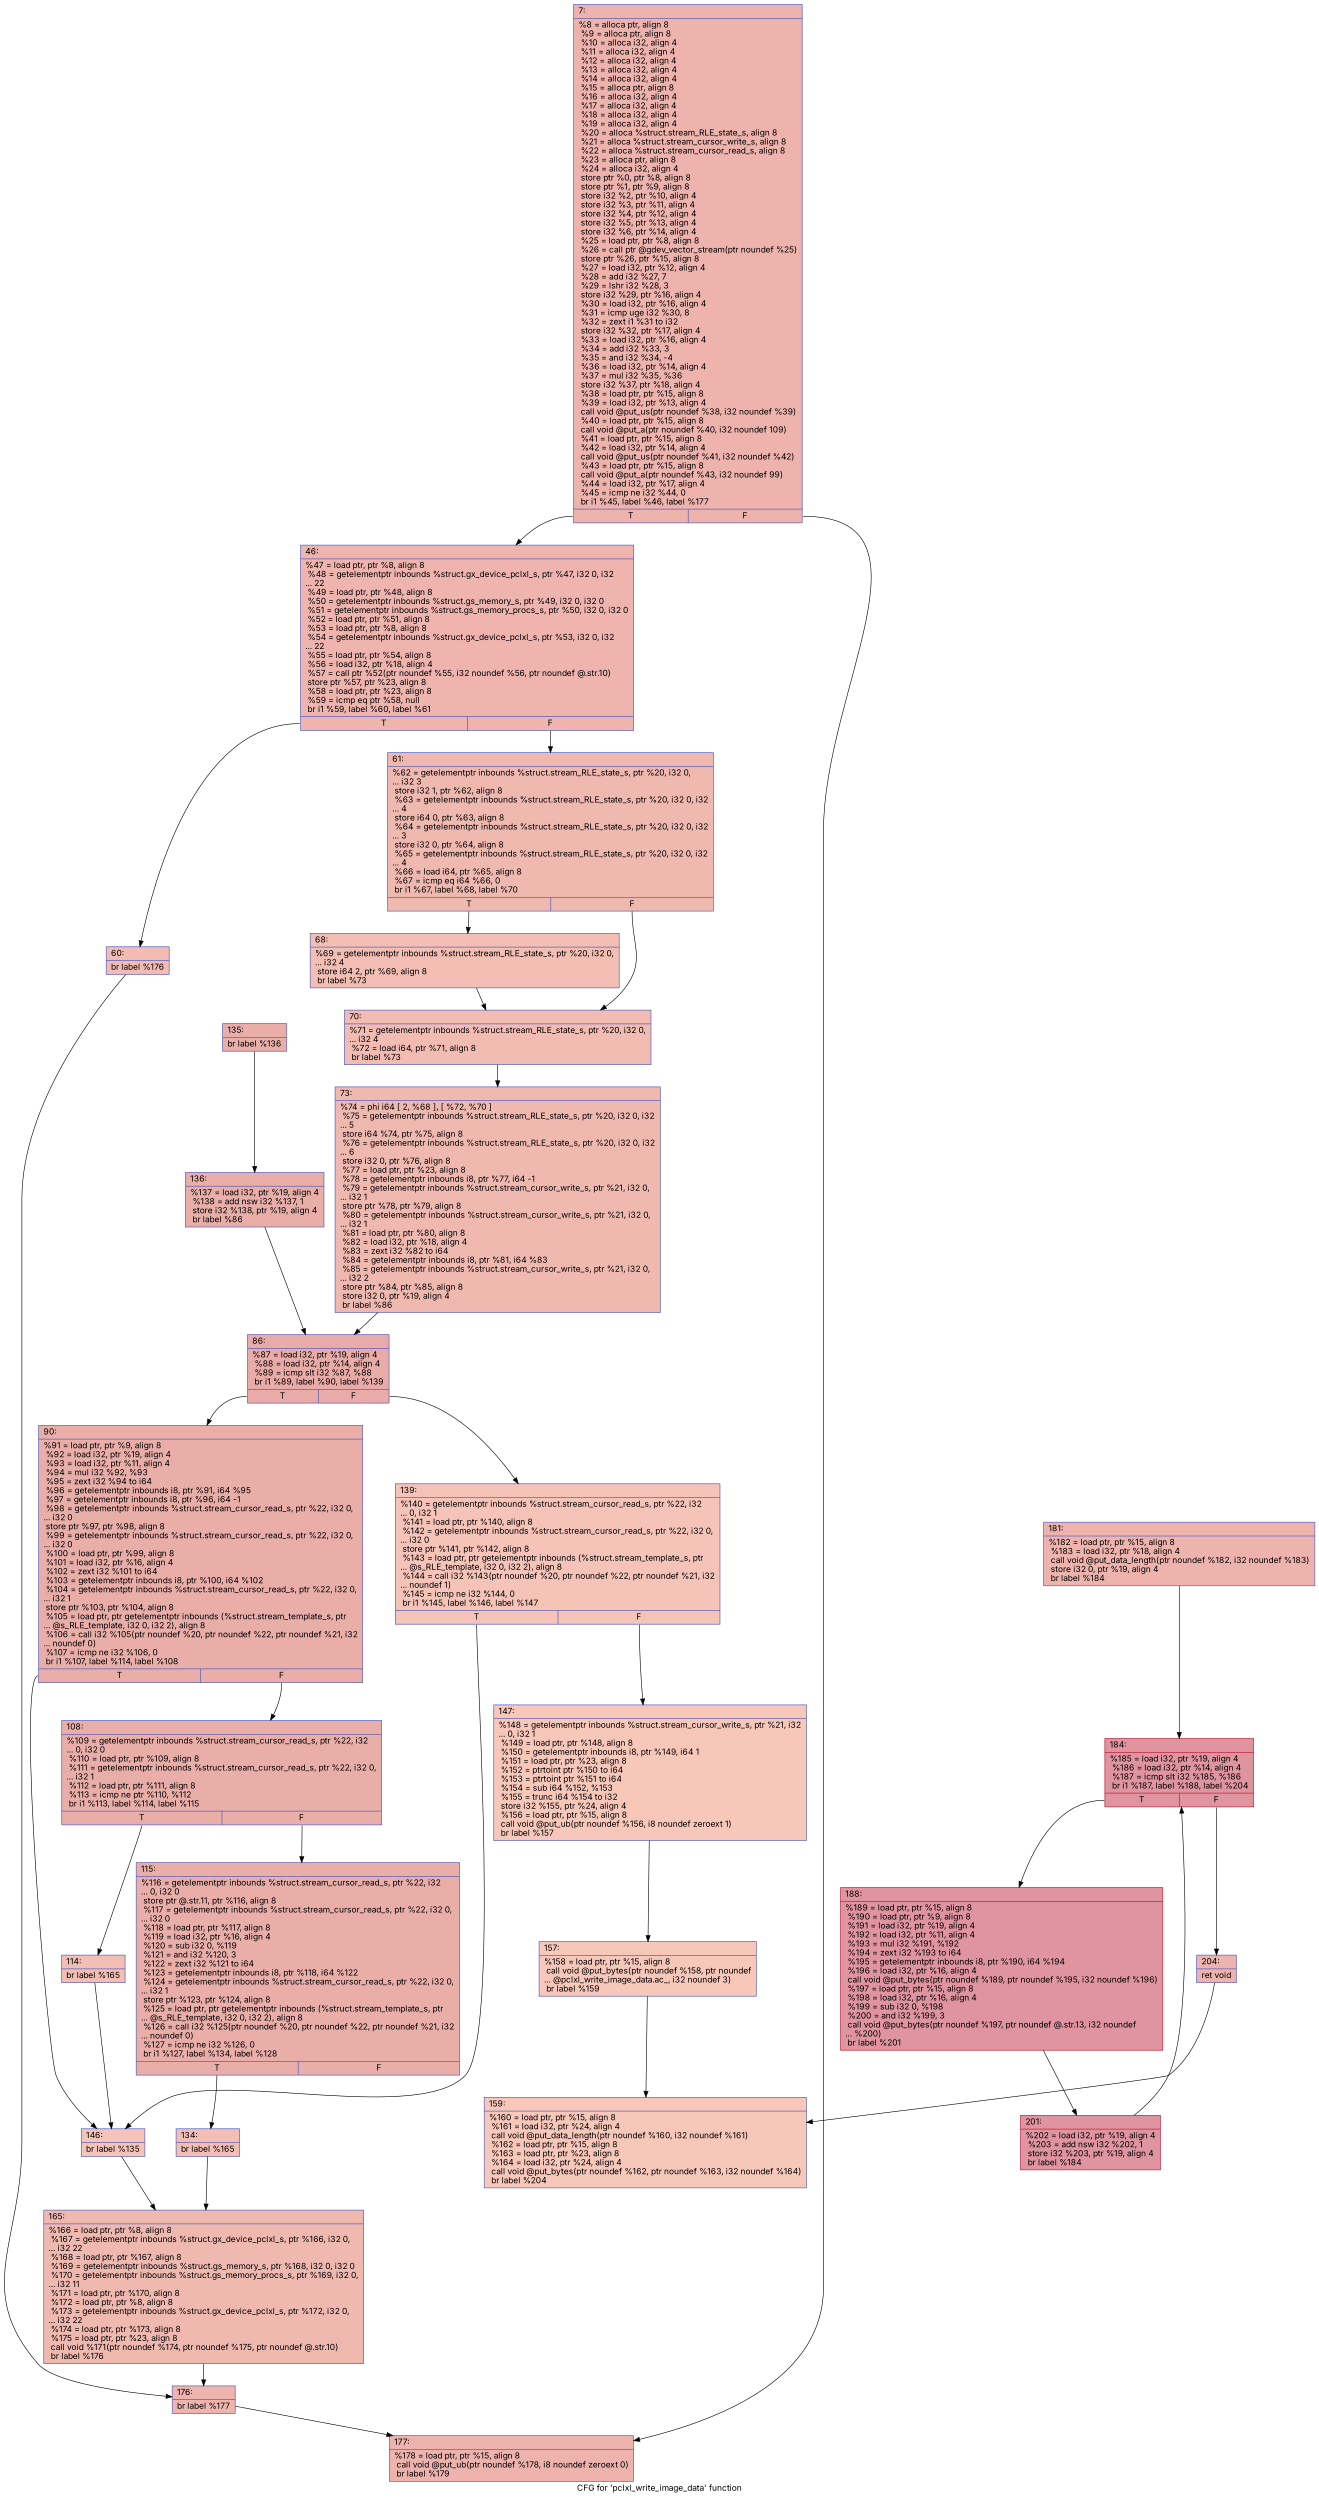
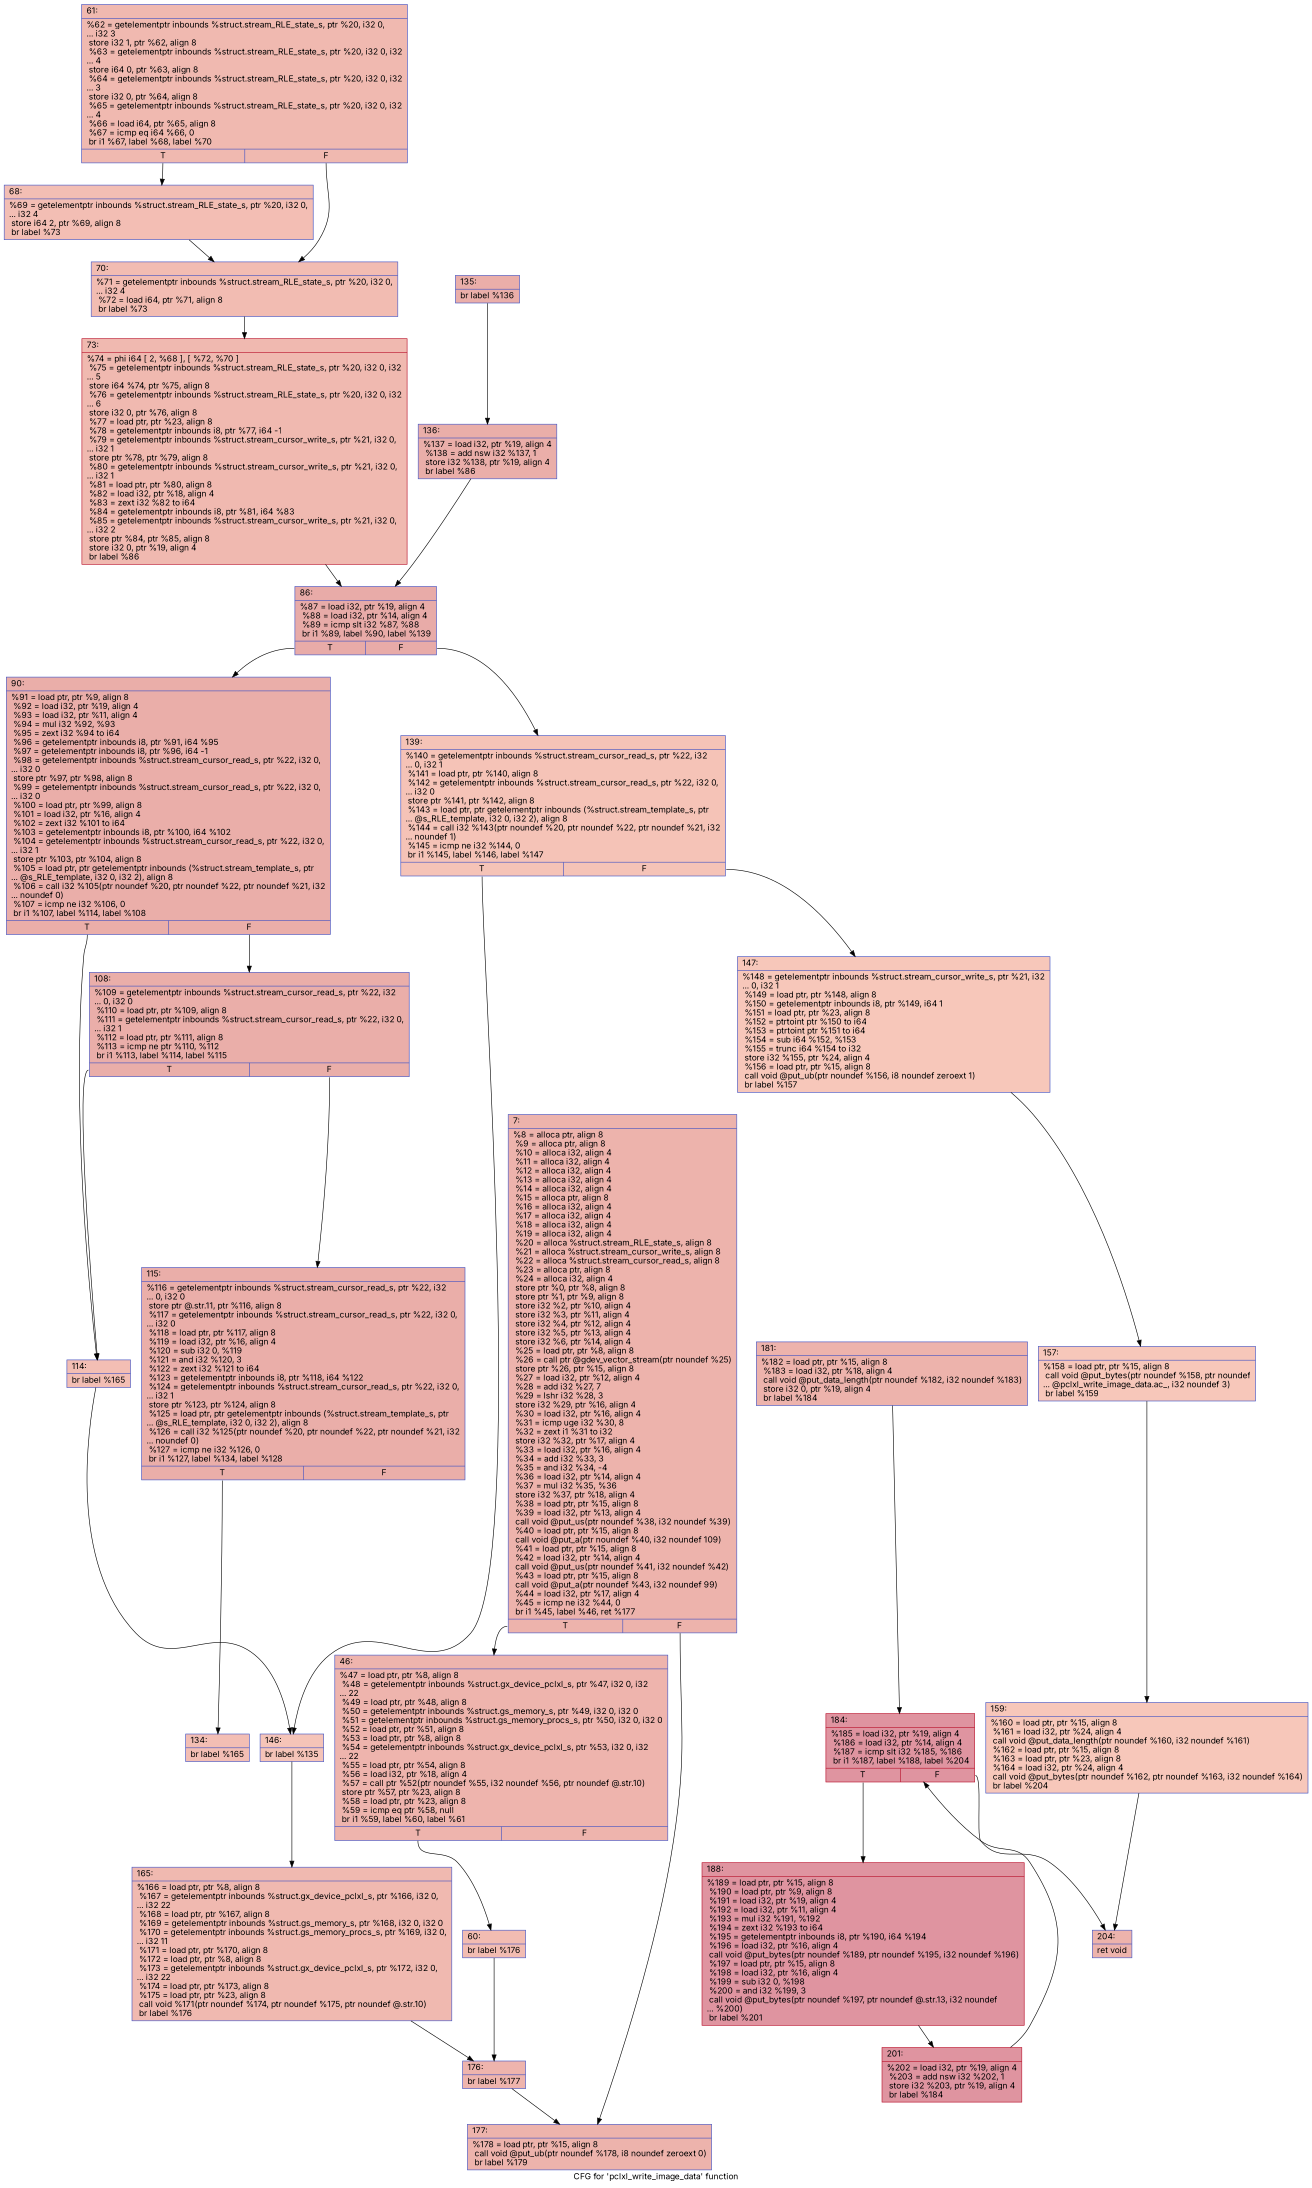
node "7:": text "br i1 %45, label %46, label %177" -> "br i1 %45, label %46, ret %177"
edge "46:" -> "61:": removed
node "73:": color #3d50c3ff -> #b70d28ff
edge "90:" -> "146:": now "90:" -> "114:"
edge "204:" -> "159:": reversed
edge "134:" -> "165:": removed
